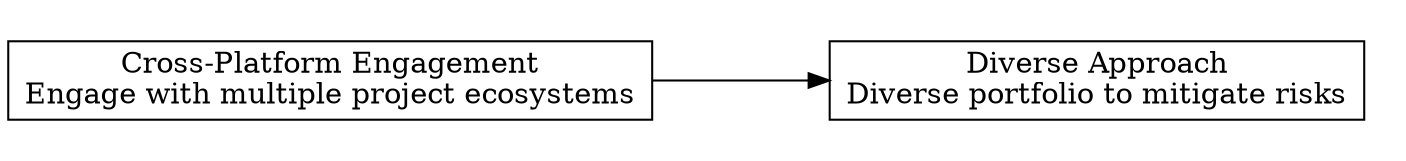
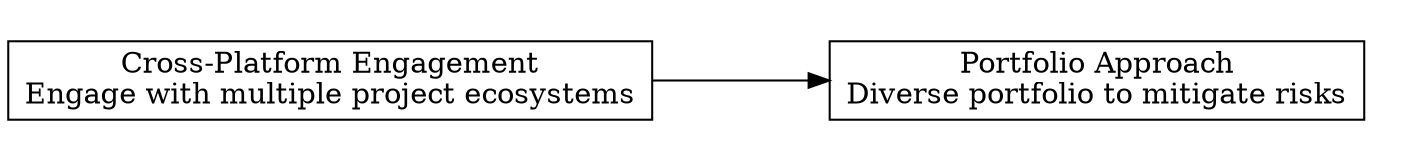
node "Diverse Approach Diverse portfolio to mitigate risks": label "Diverse Approach Diverse portfolio to mitigate risks" -> "Portfolio Approach Diverse portfolio to mitigate risks"
